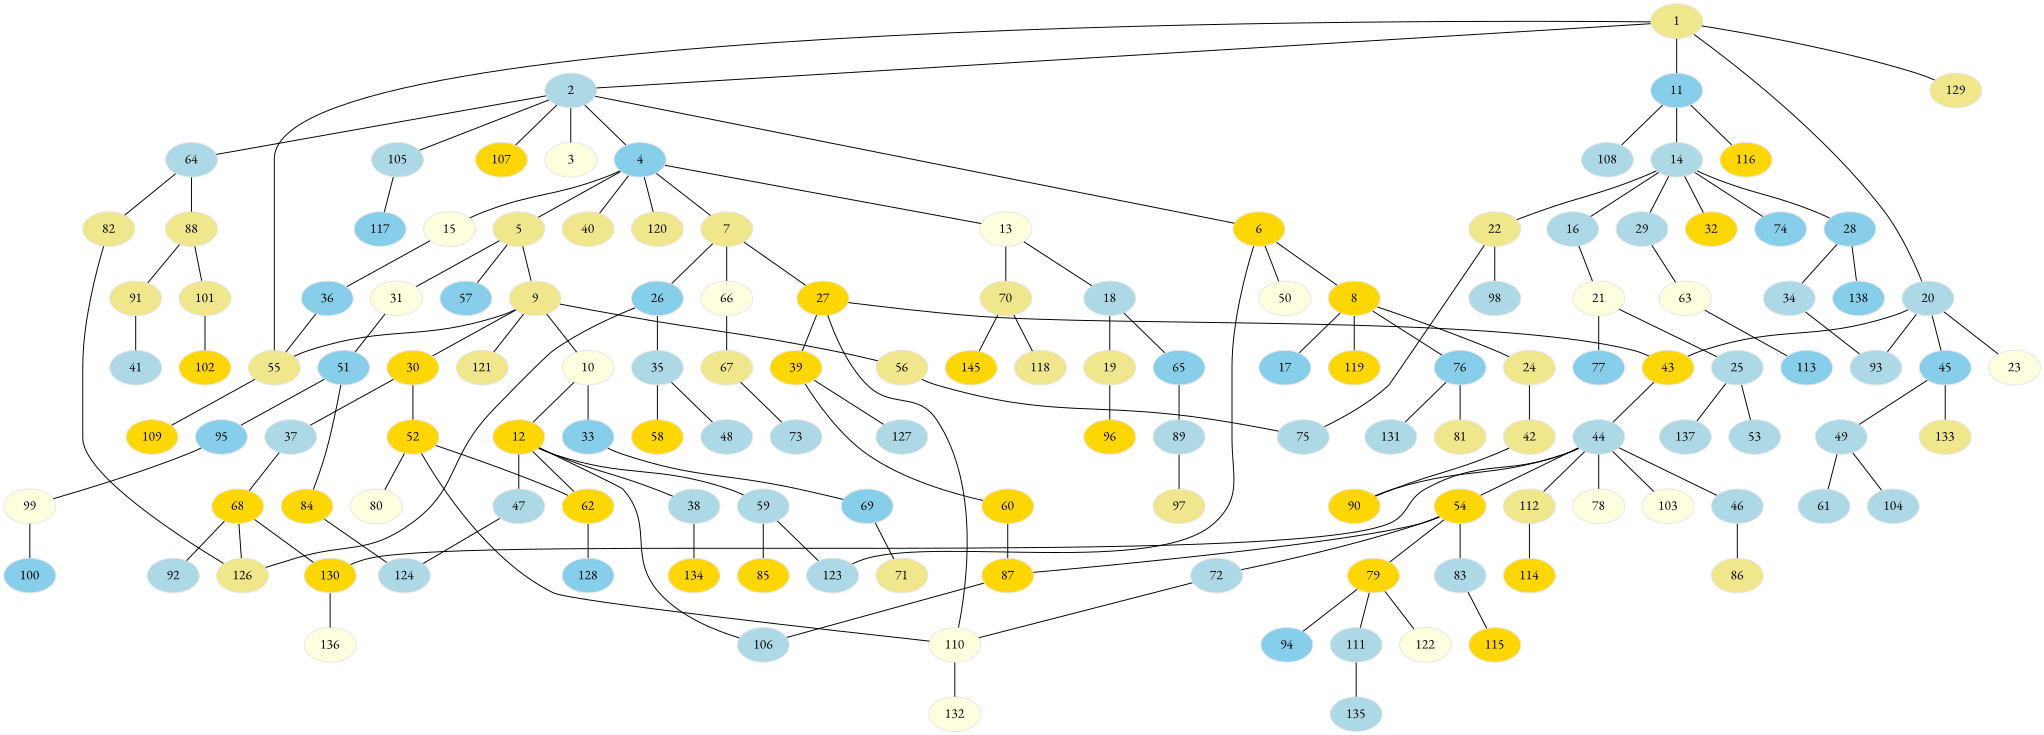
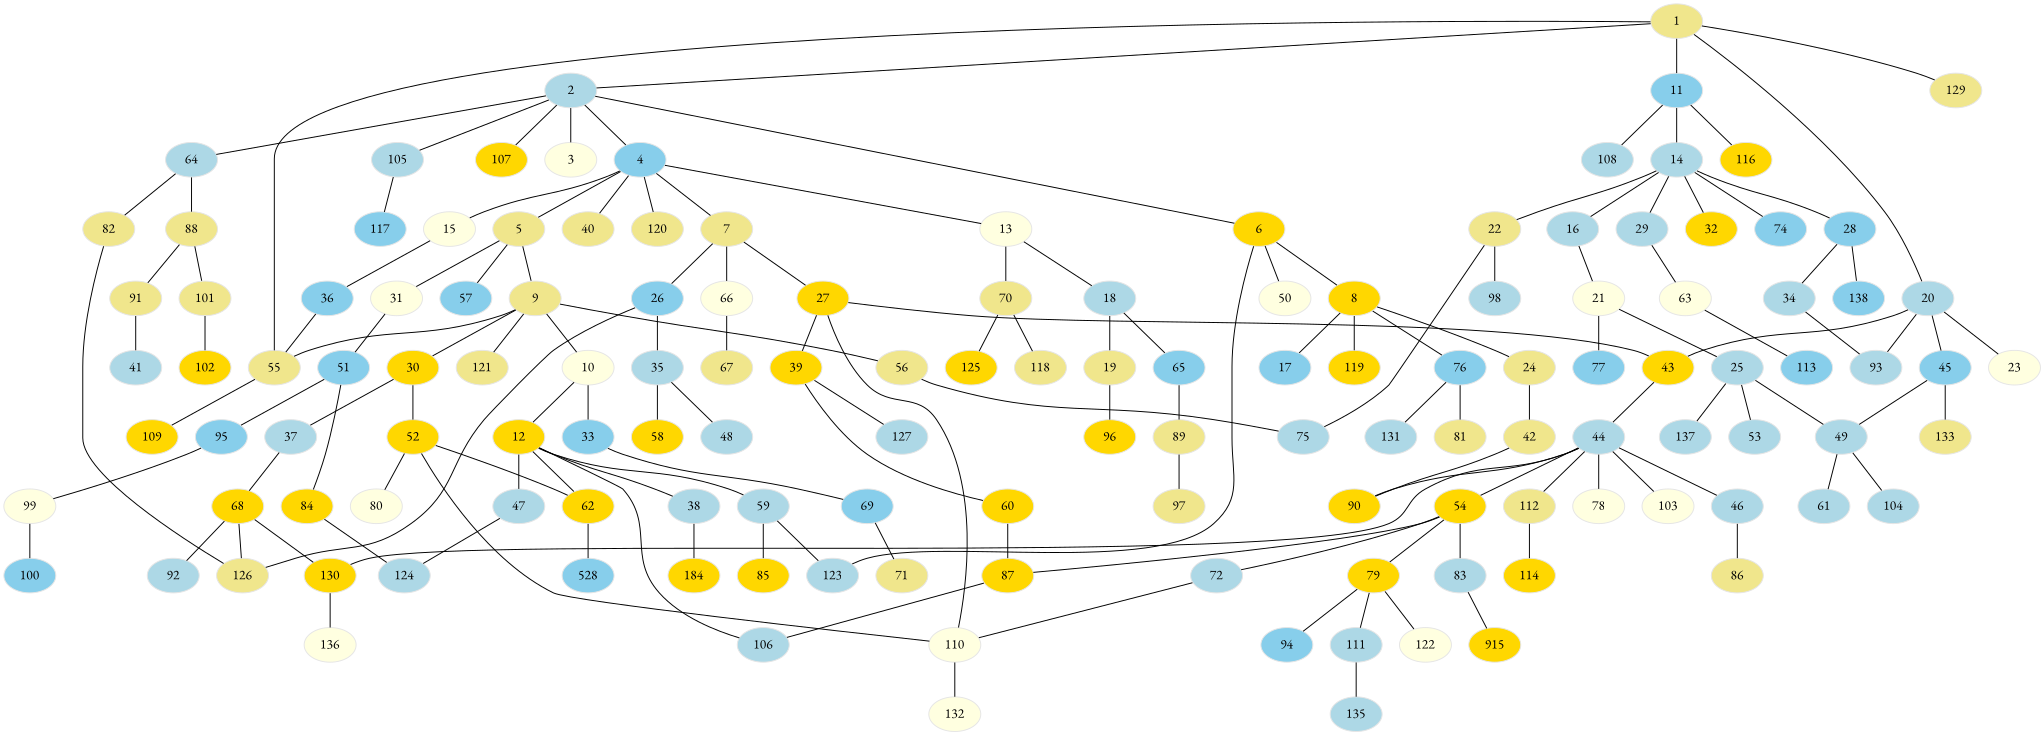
node "145": label "145" -> "125"
edge "25" -- "49": added
node "73": removed
node "89": fillcolor lightblue -> khaki
node "128": label "128" -> "528"
node "134": label "134" -> "184"
node "115": label "115" -> "915"
